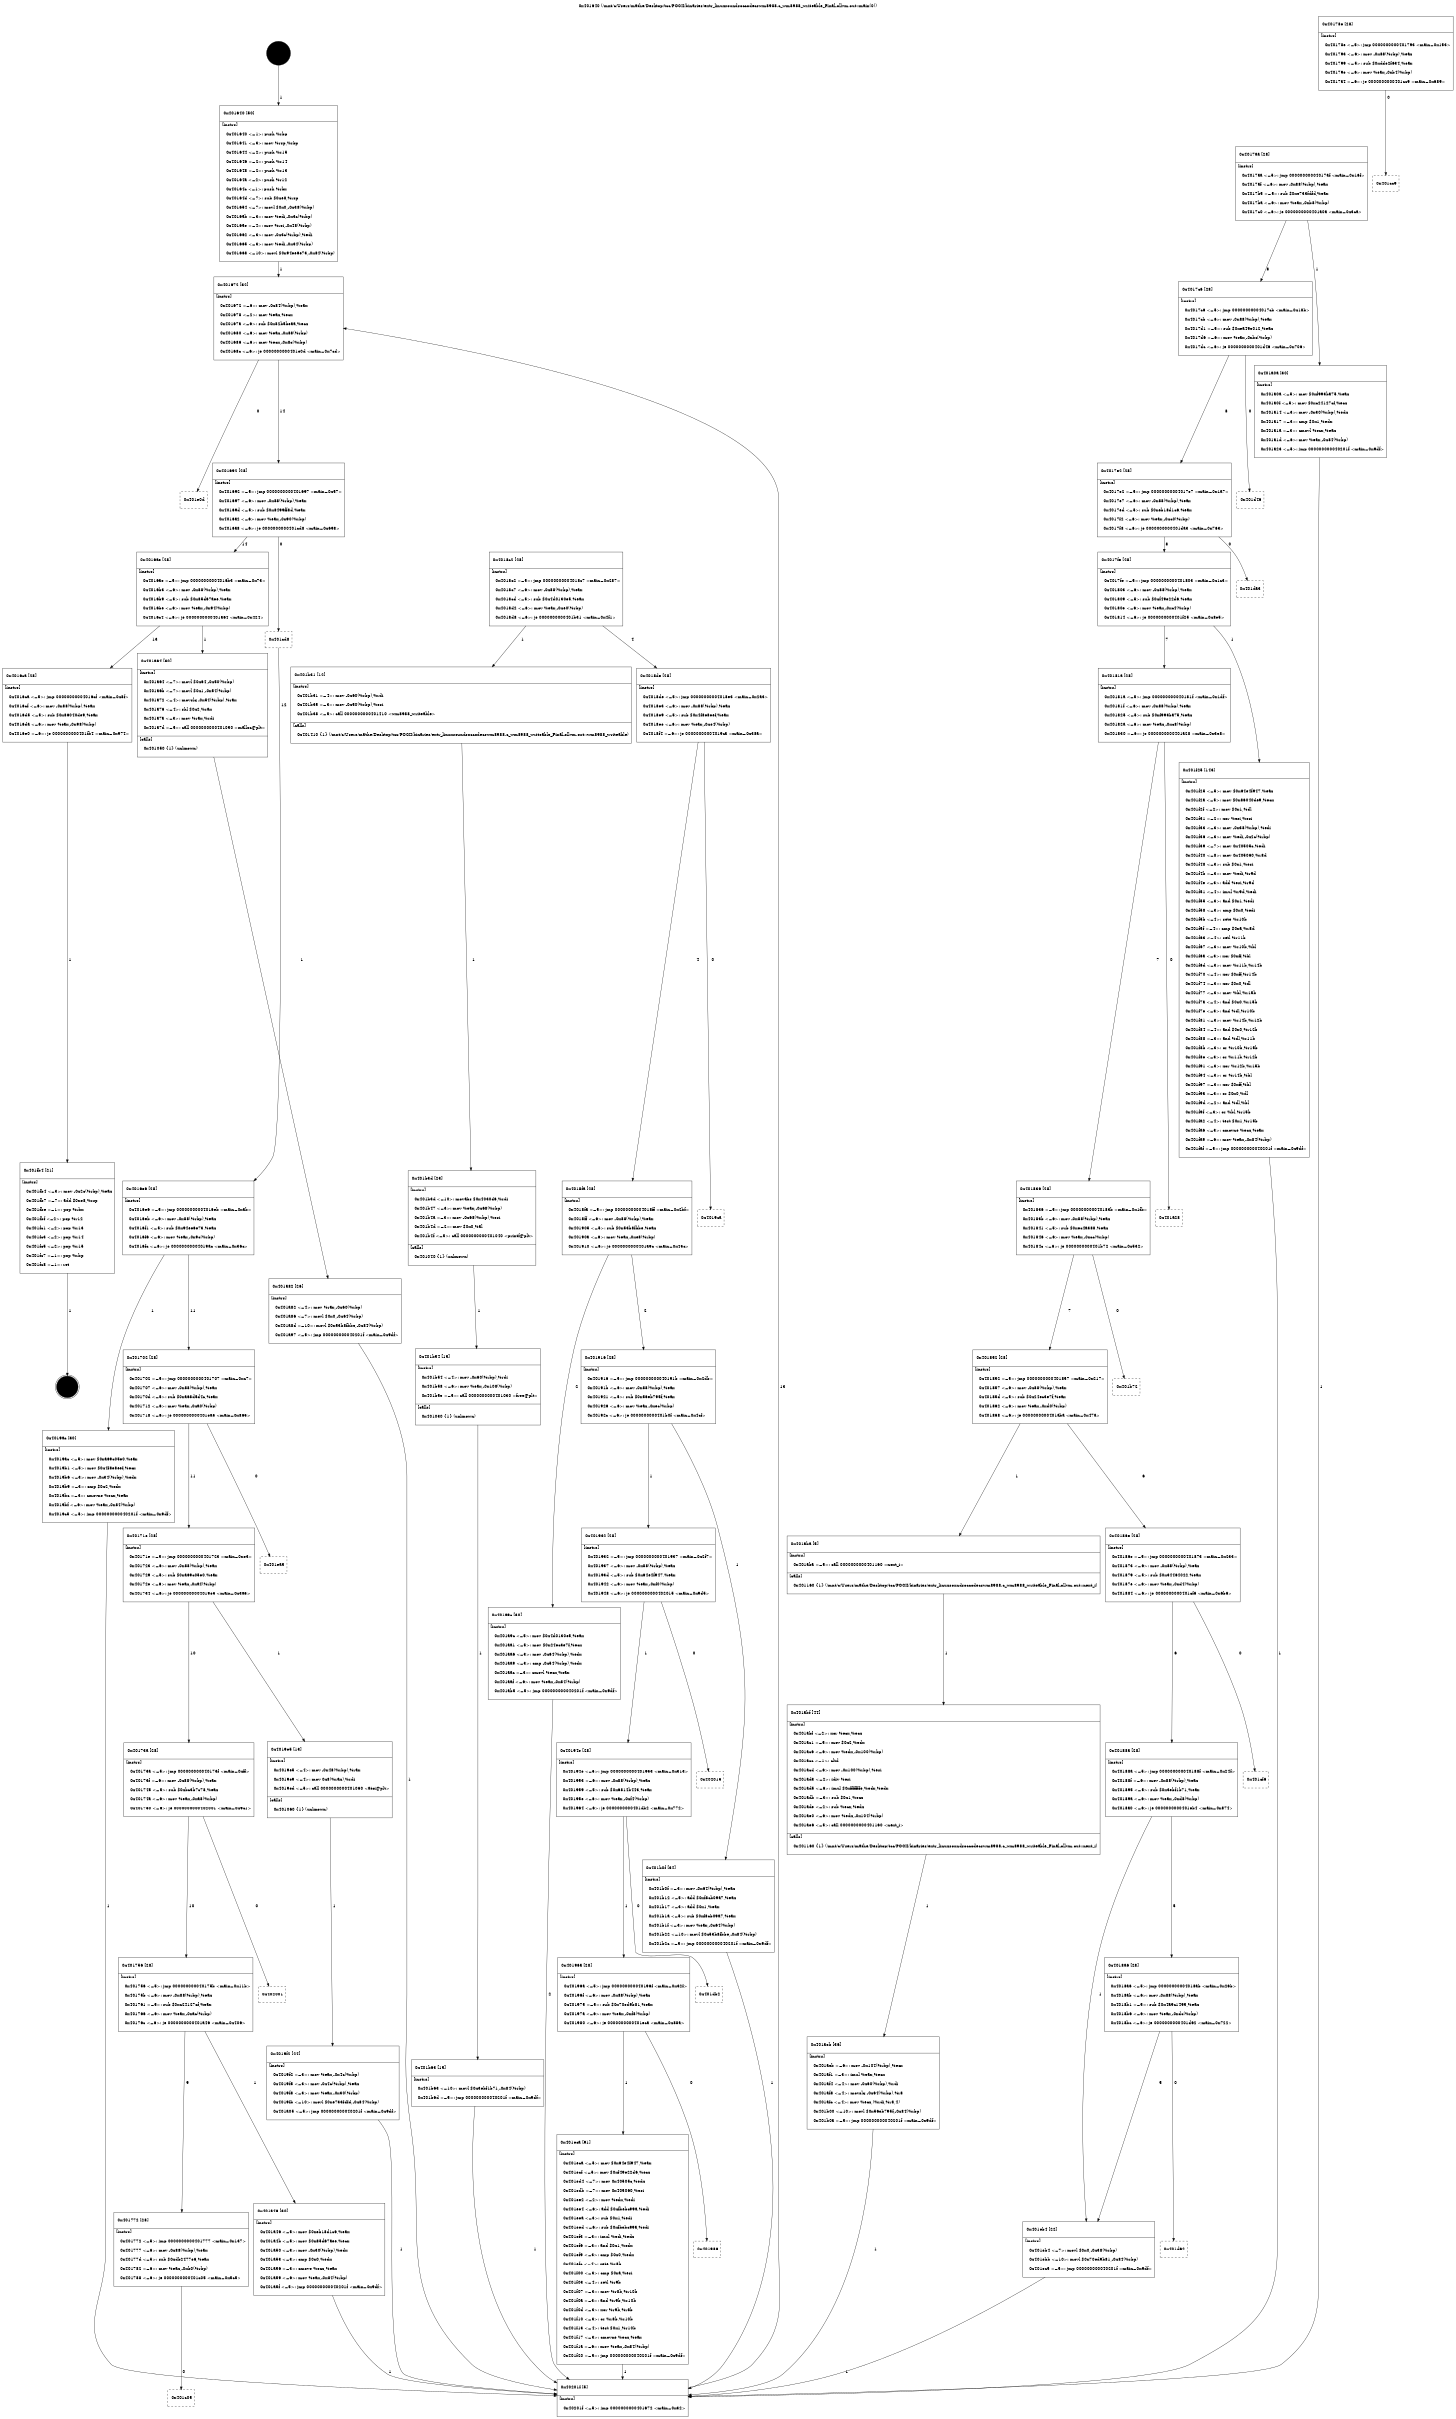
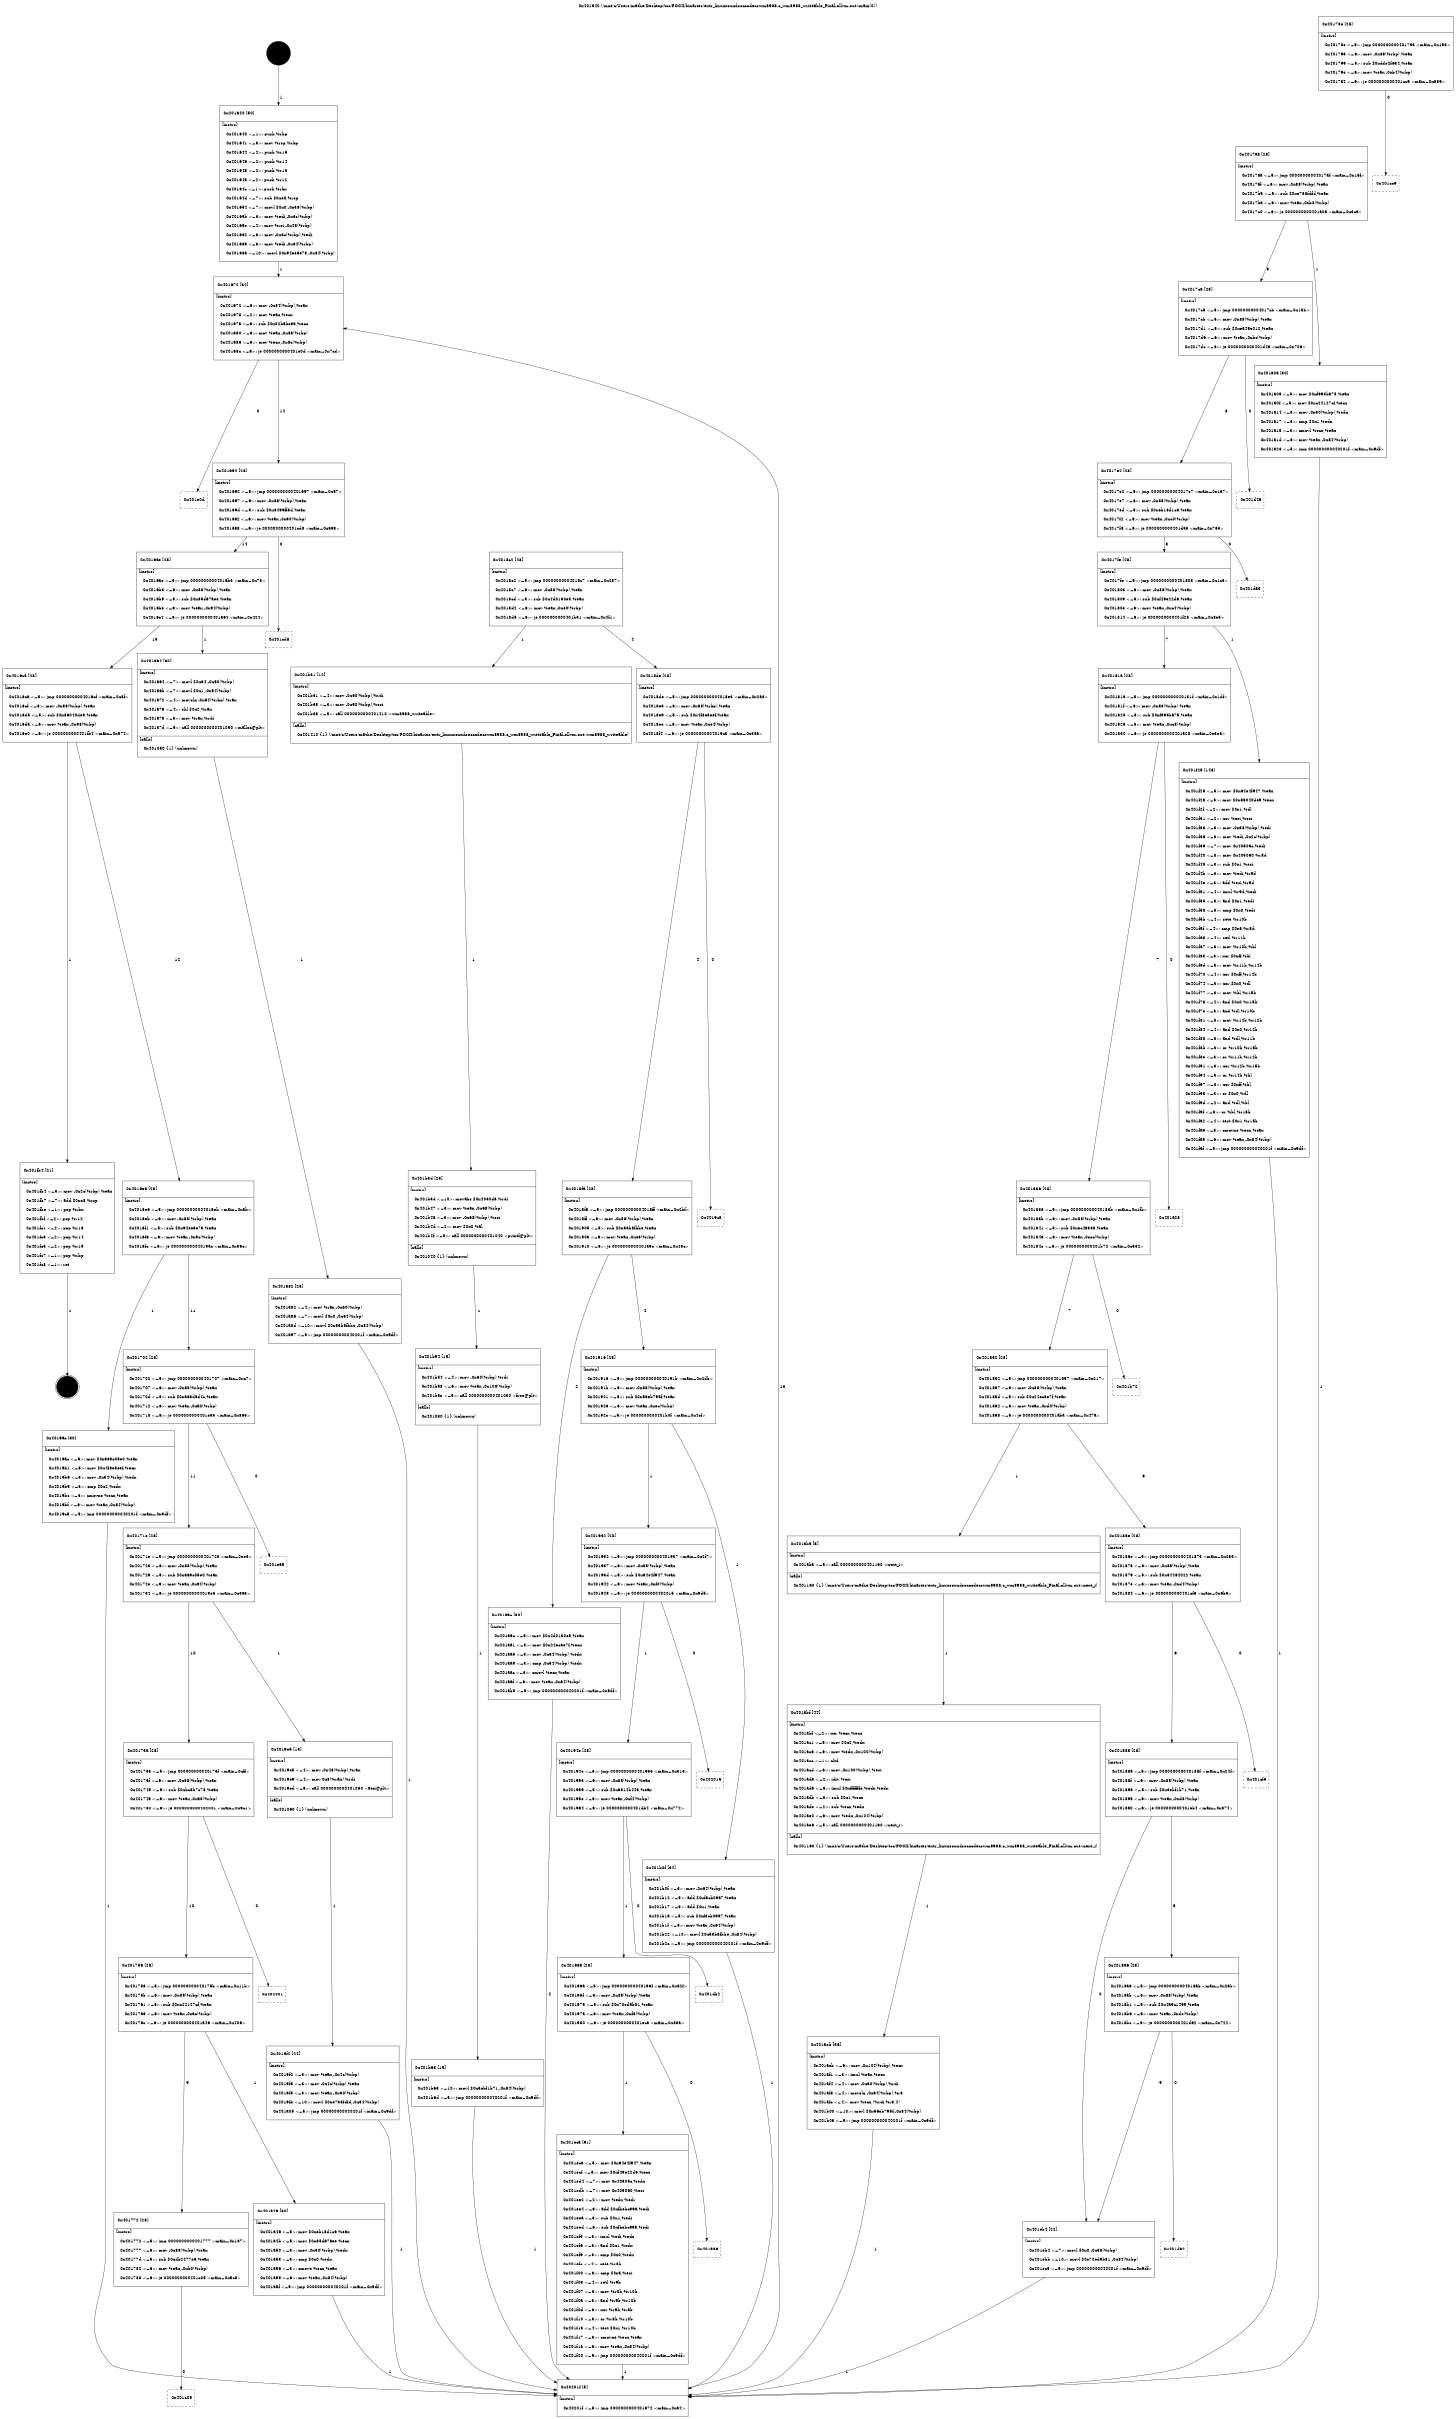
edge "0x401cd8" -> "0x4016e6 [28]": now "0x4016ca [28]" -> "0x4016e6 [28]"
edge "0x40188a [28]" -> "0x401eb4 [22]": label " 1" -> " 0"
